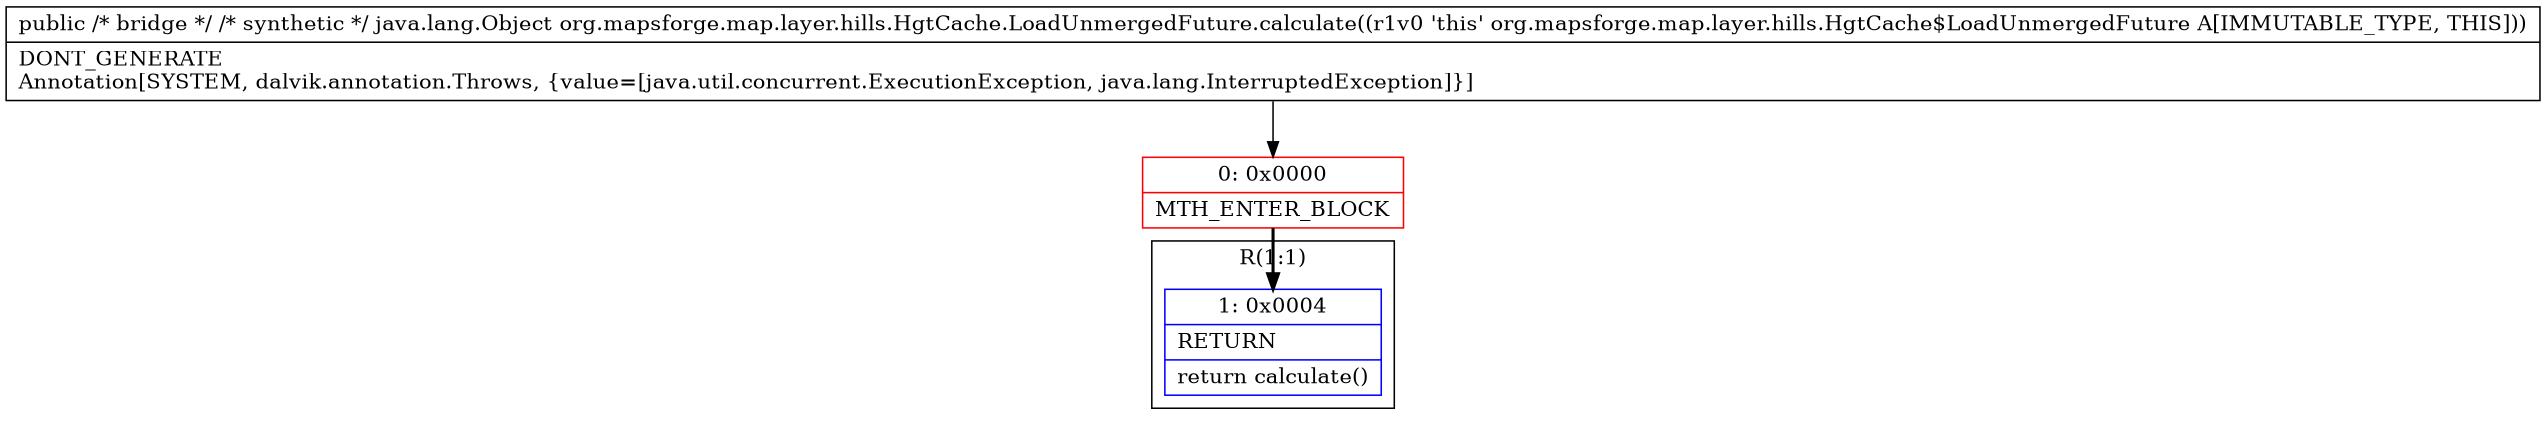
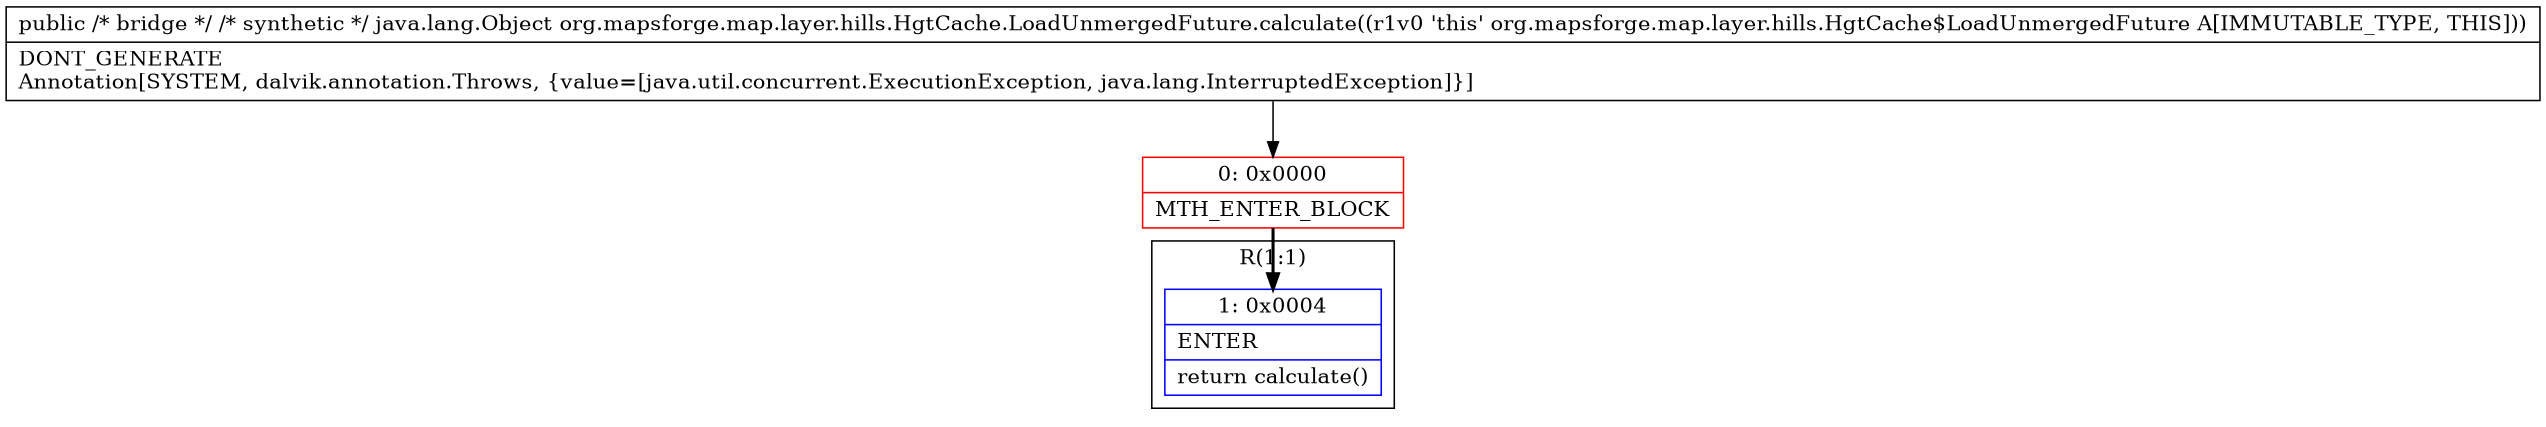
node "1: 0x0004": text "RETURN" -> "ENTER"
